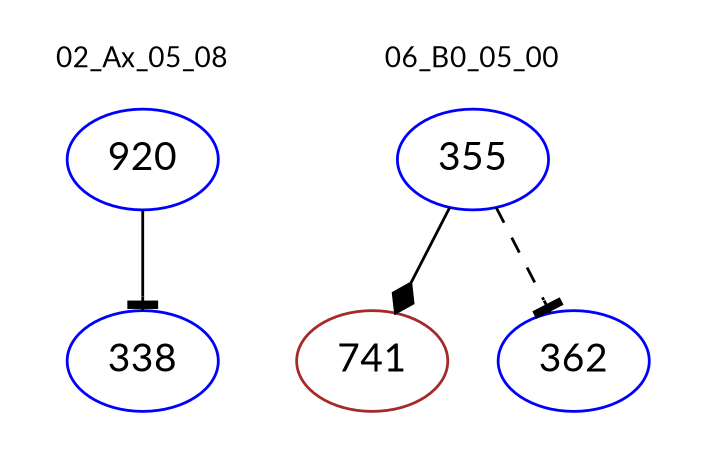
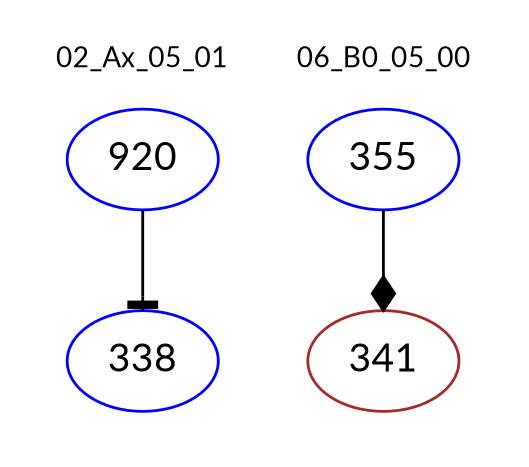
cluster "02_Ax_05_08": label "02_Ax_05_08" -> "02_Ax_05_01"
node "741": label "741" -> "341"
node "362": removed
